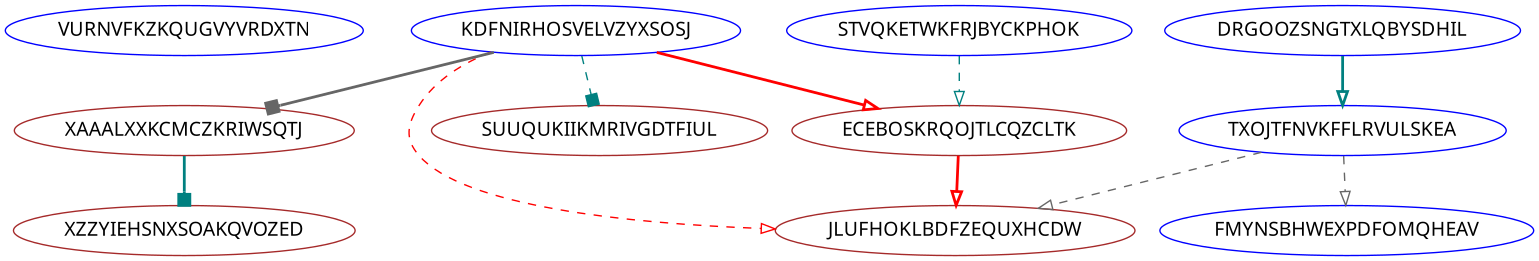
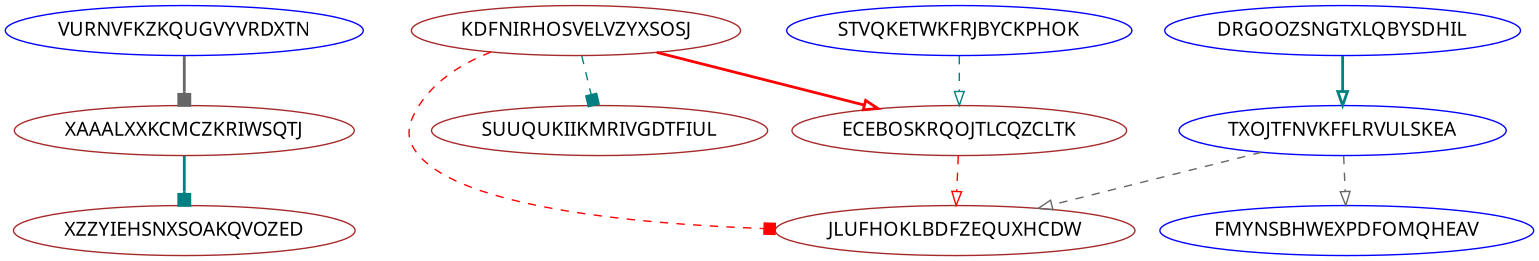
node "KDFNIRHOSVELVZYXSOSJ": color blue -> brown
edge "KDFNIRHOSVELVZYXSOSJ" -> "XAAALXXKCMCZKRIWSQTJ": now "VURNVFKZKQUGVYVRDXTN" -> "XAAALXXKCMCZKRIWSQTJ"
edge "ECEBOSKRQOJTLCQZCLTK" -> "JLUFHOKLBDFZEQUXHCDW": style bold -> dashed
edge "KDFNIRHOSVELVZYXSOSJ" -> "JLUFHOKLBDFZEQUXHCDW": arrowhead onormal -> box
